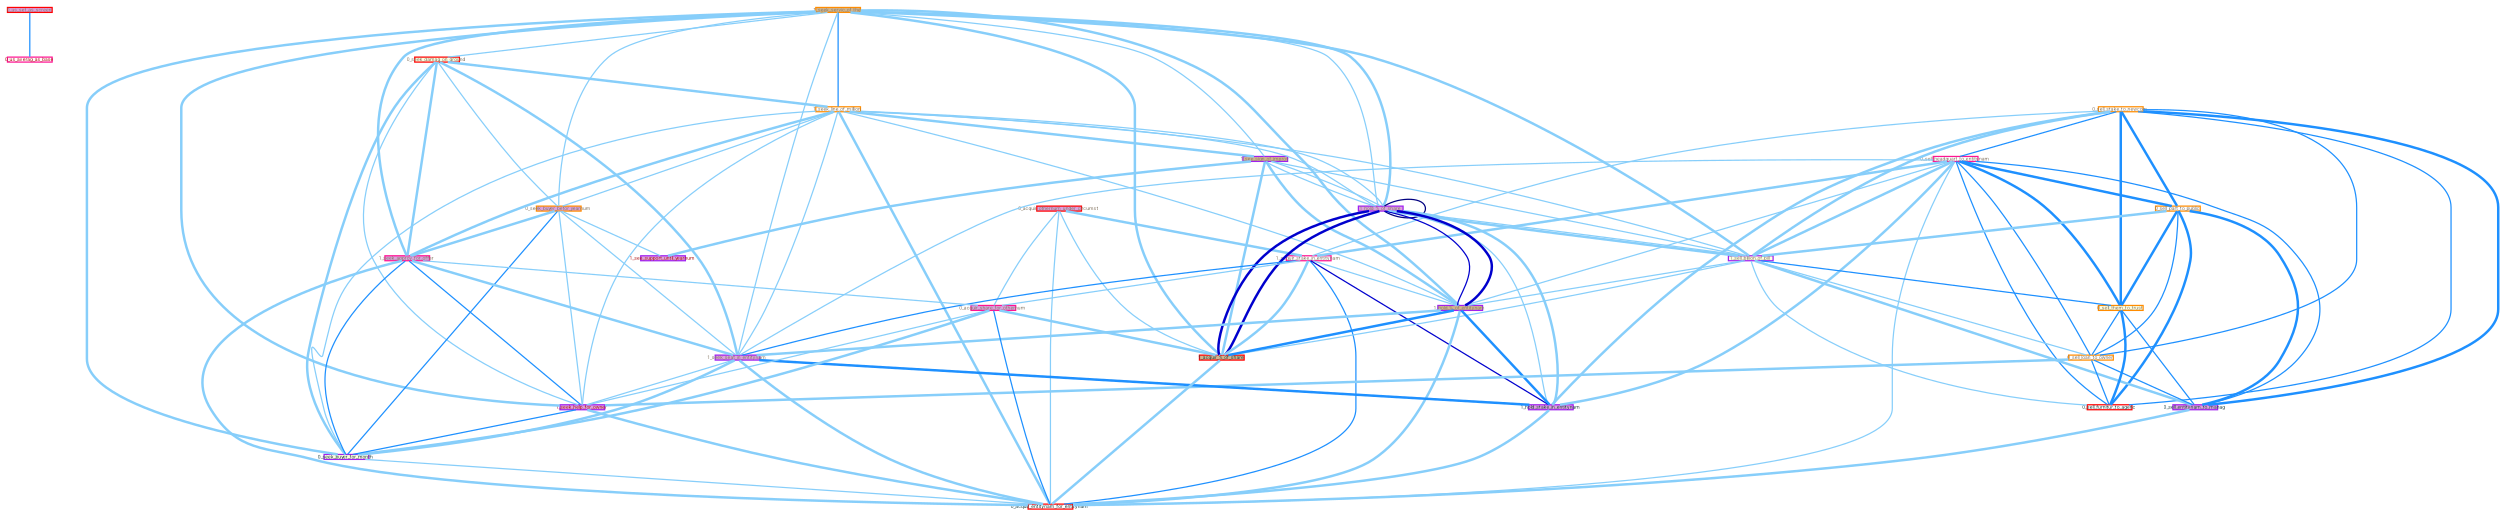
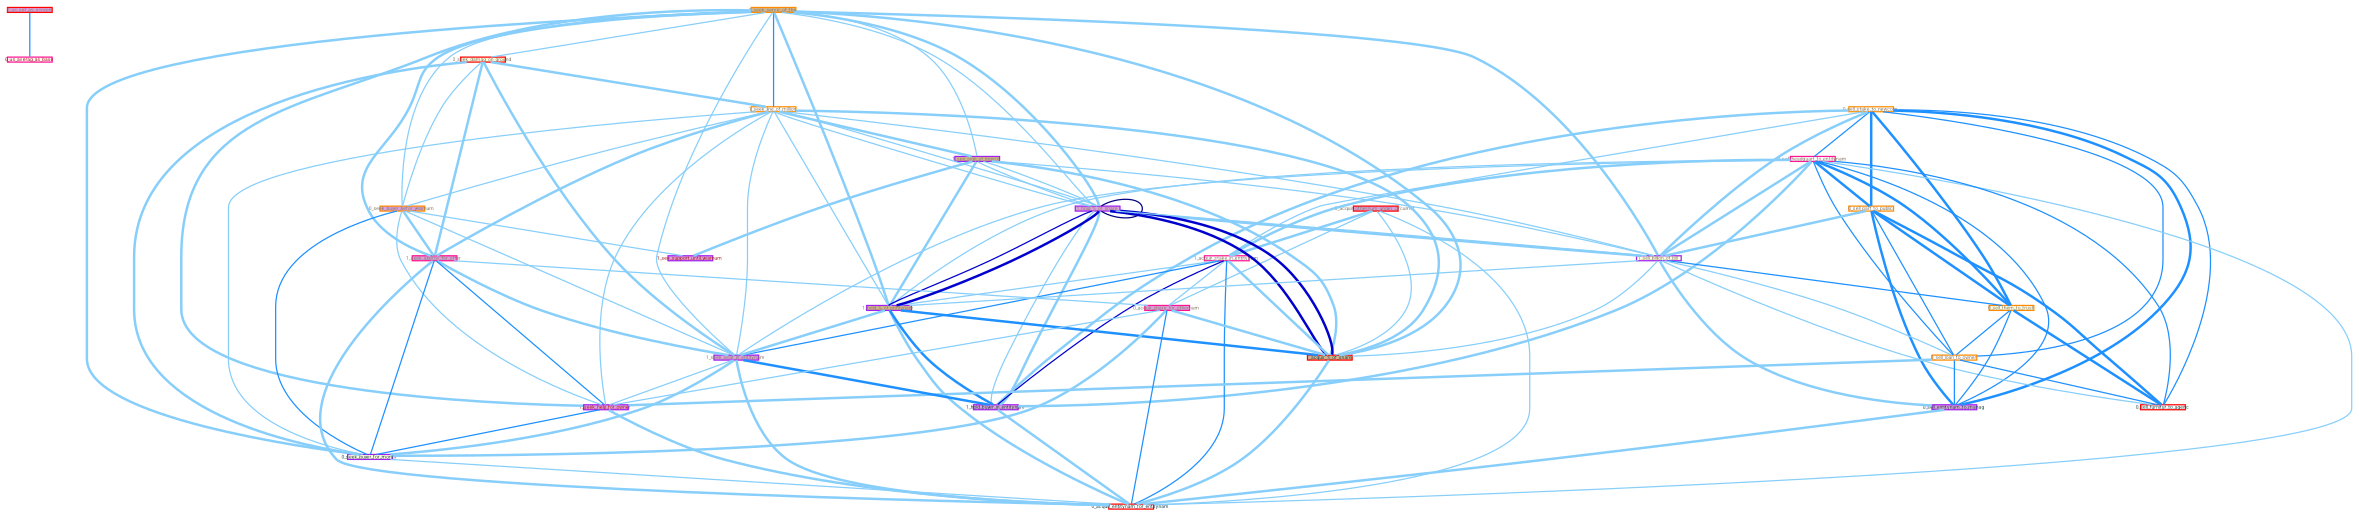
edge "0_seek_damag_on_ground" -- "1_seek_help_for_owner": removed
edge "1_seek_line_of_million" -- "0_acquir_entitynam_for_entitynam": now "1_seek_line_of_million" -- "1_acquir_%_of_share"
node "1_hold_stake_in_entitynam": label "1_hold_stake_in_entitynam" -> "1_hold_buyer_in_entitynam"
